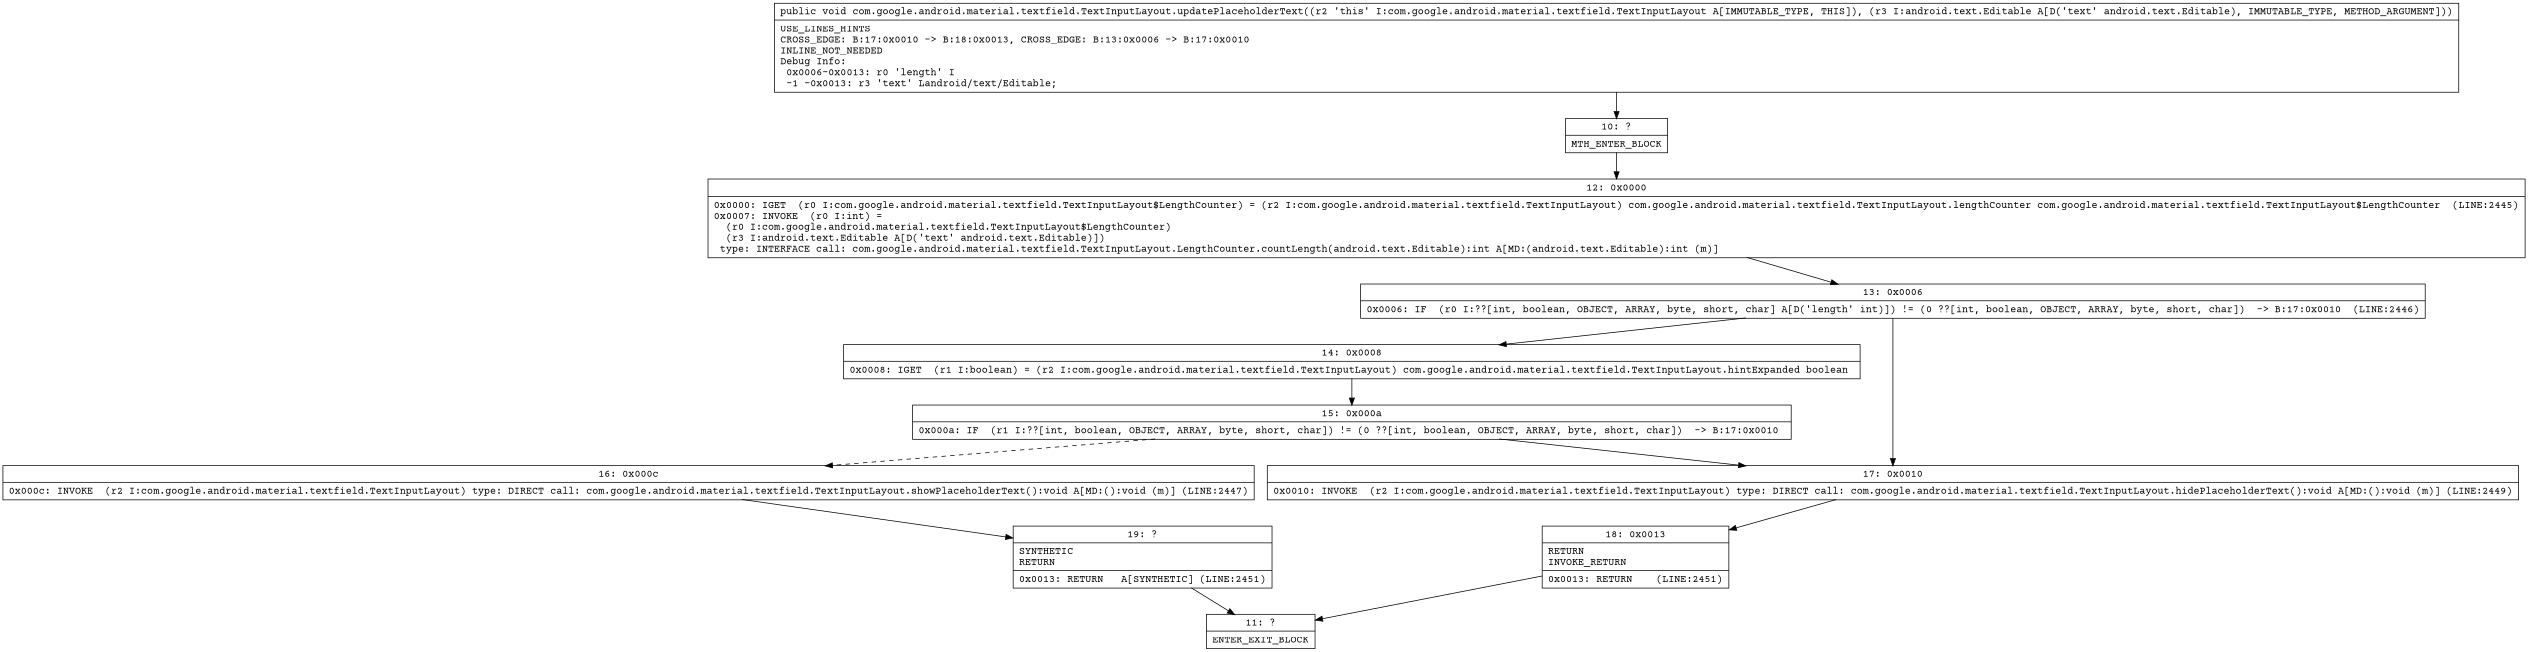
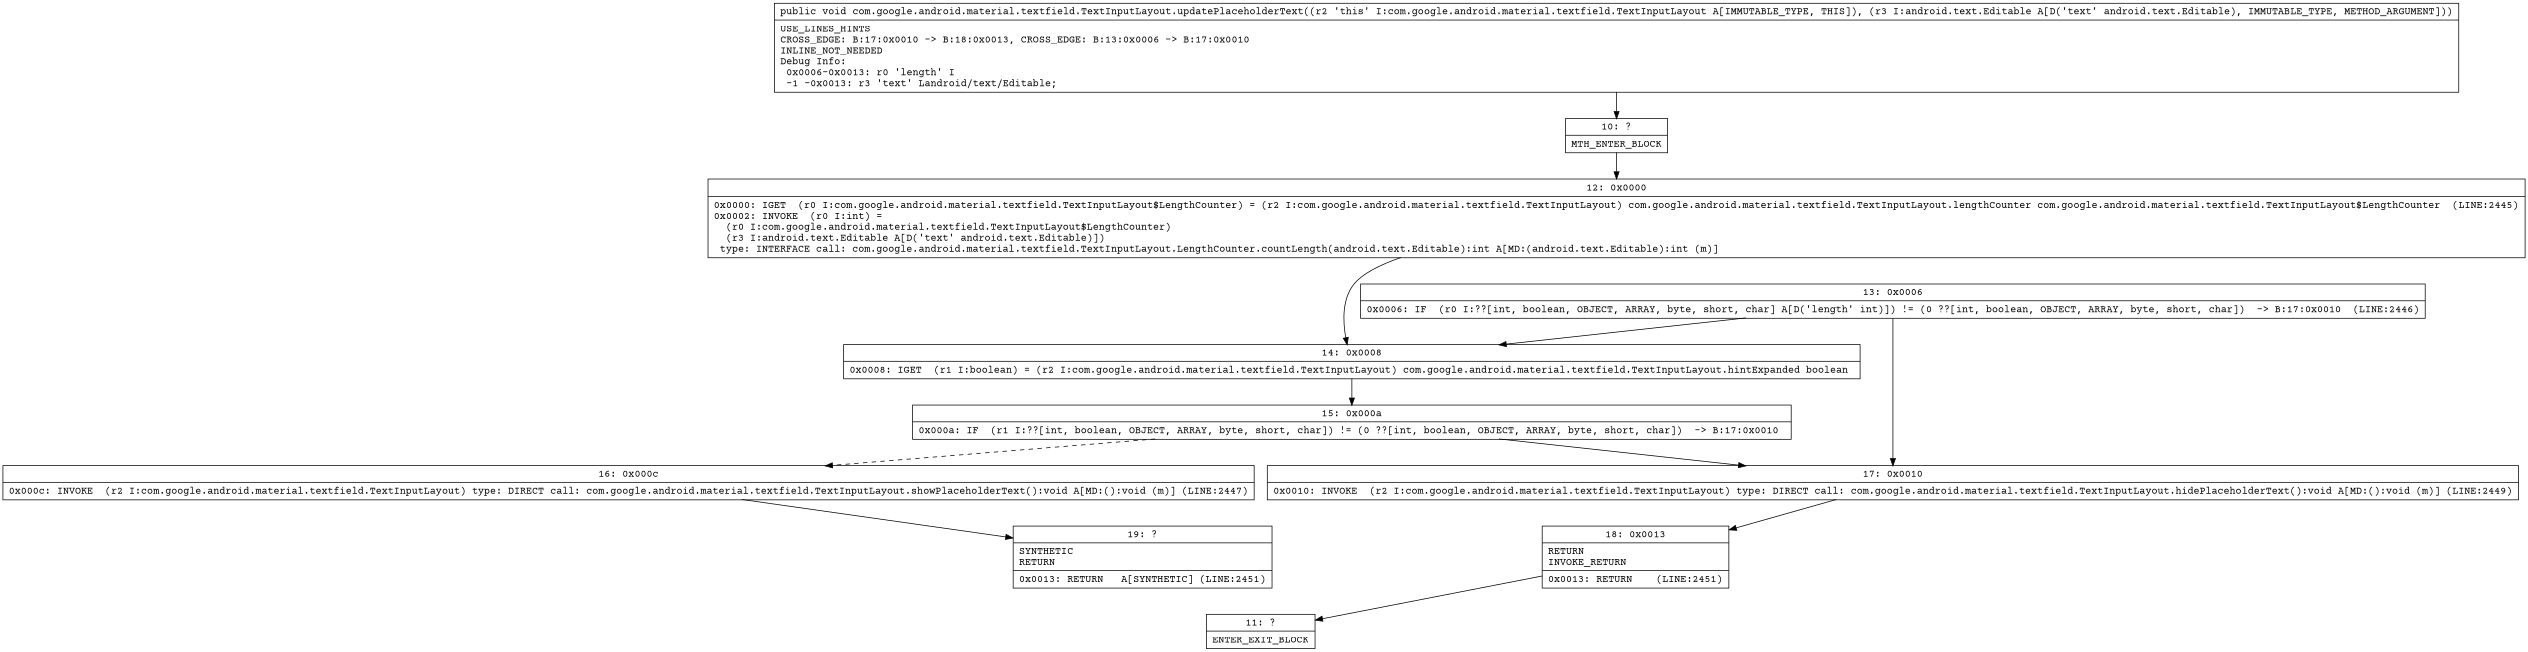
node "12: 0x0000": text "0x0007: INVOKE  (r0 I:int) =" -> "0x0002: INVOKE  (r0 I:int) ="
edge "12: 0x0000" -> "13: 0x0006": now "12: 0x0000" -> "14: 0x0008"
edge "19: ?" -> "11: ?": removed
